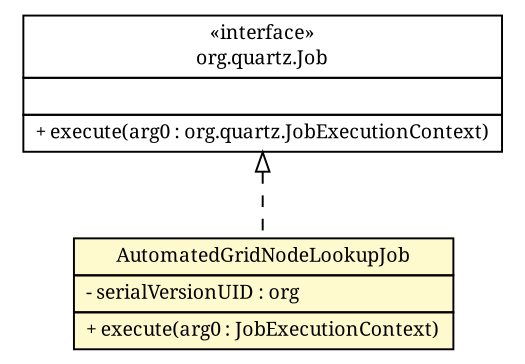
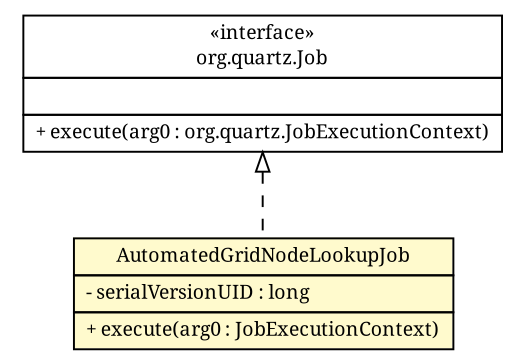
node "AutomatedGridNodeLookupJob": text "- serialVersionUID : org" -> "- serialVersionUID : long"
